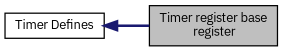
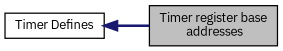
node "Timer register base register": label "Timer register base register" -> "Timer register base addresses"
